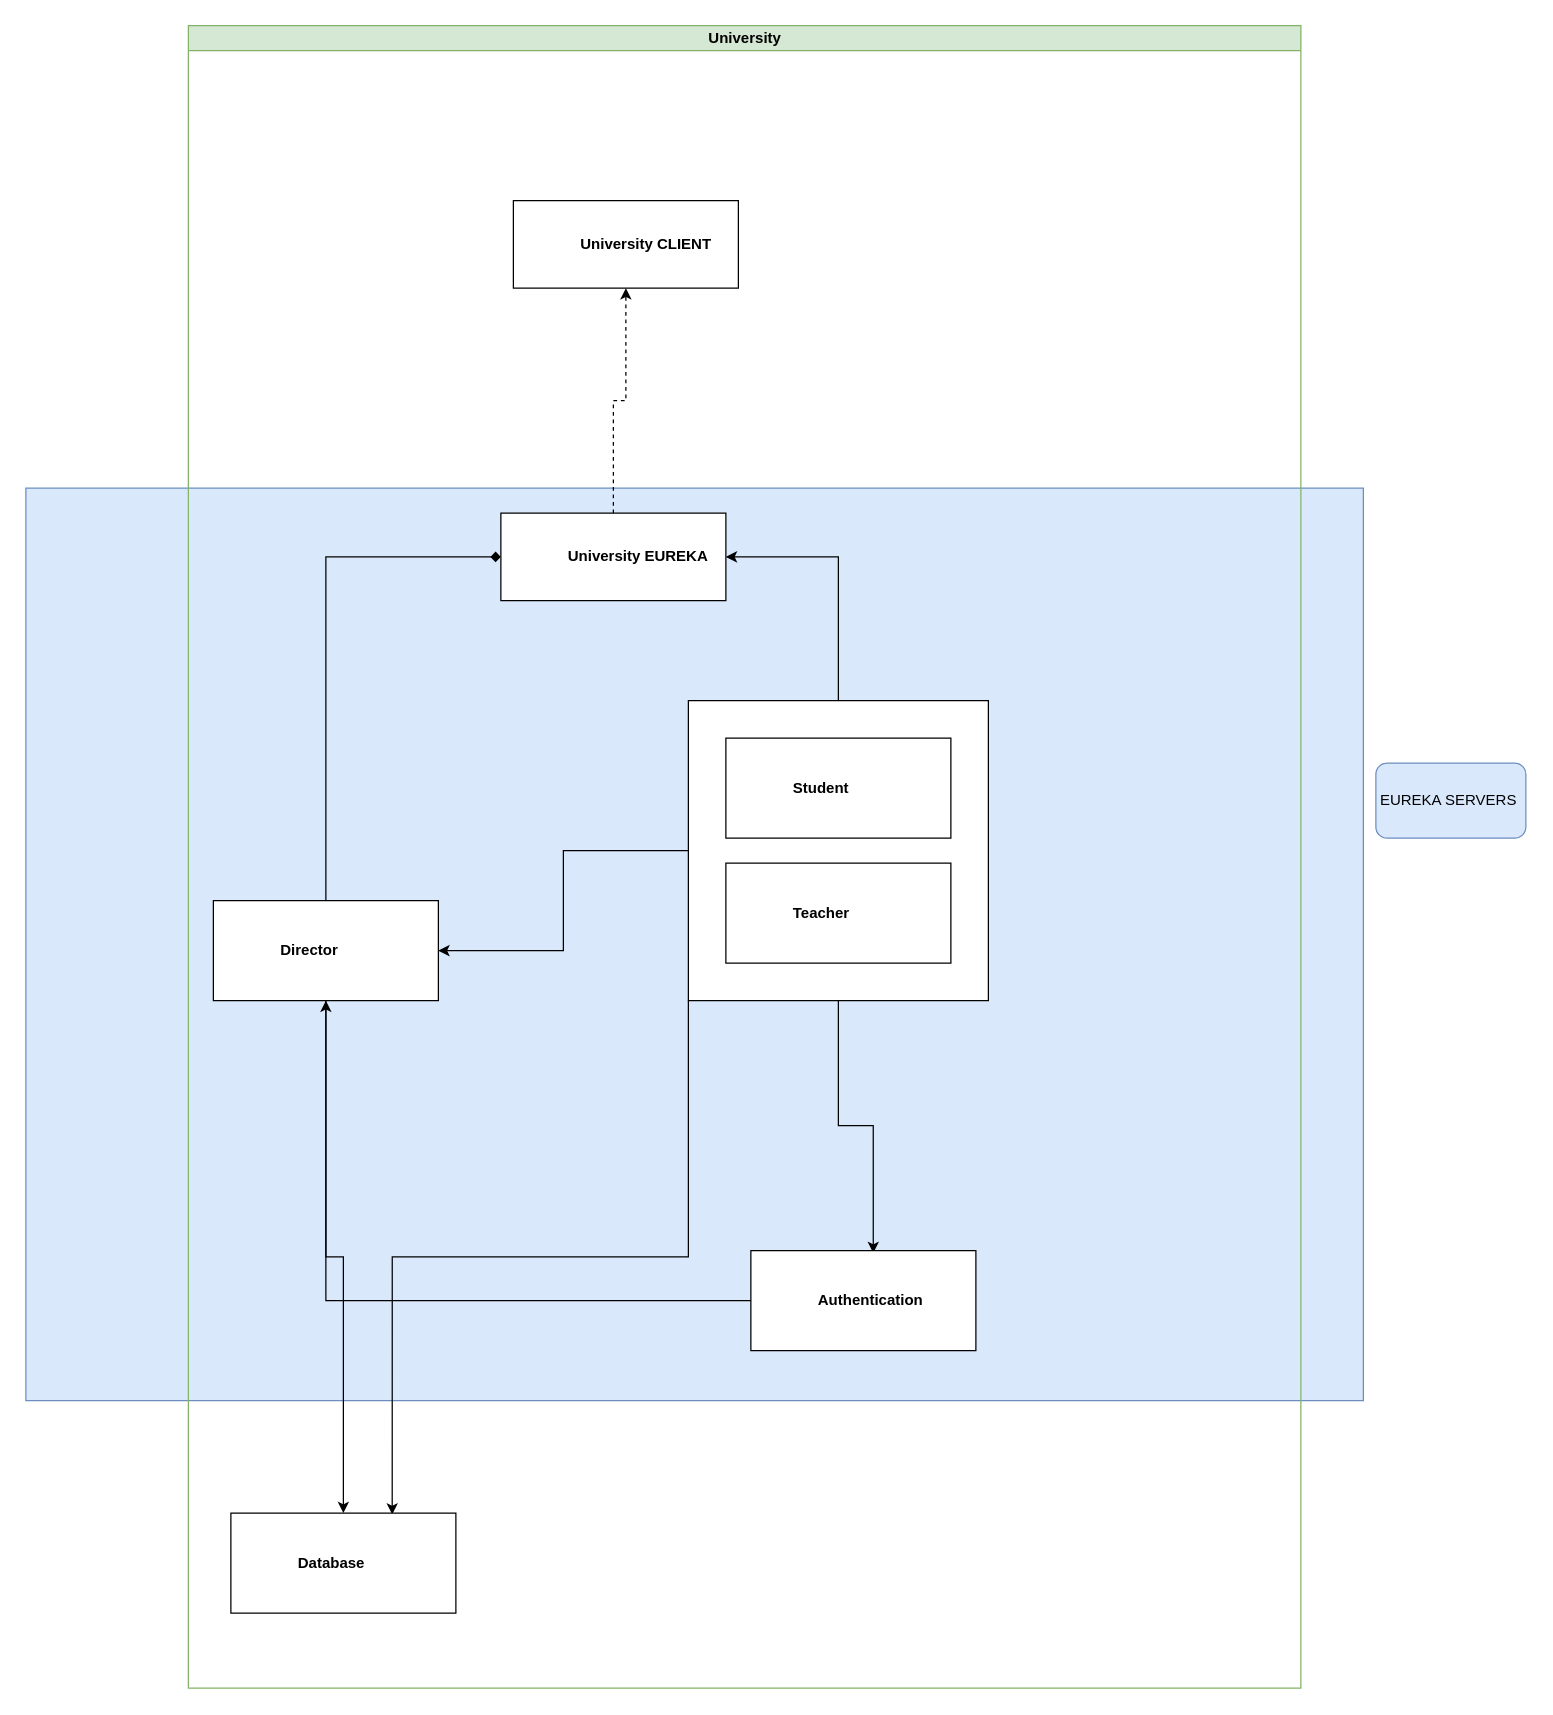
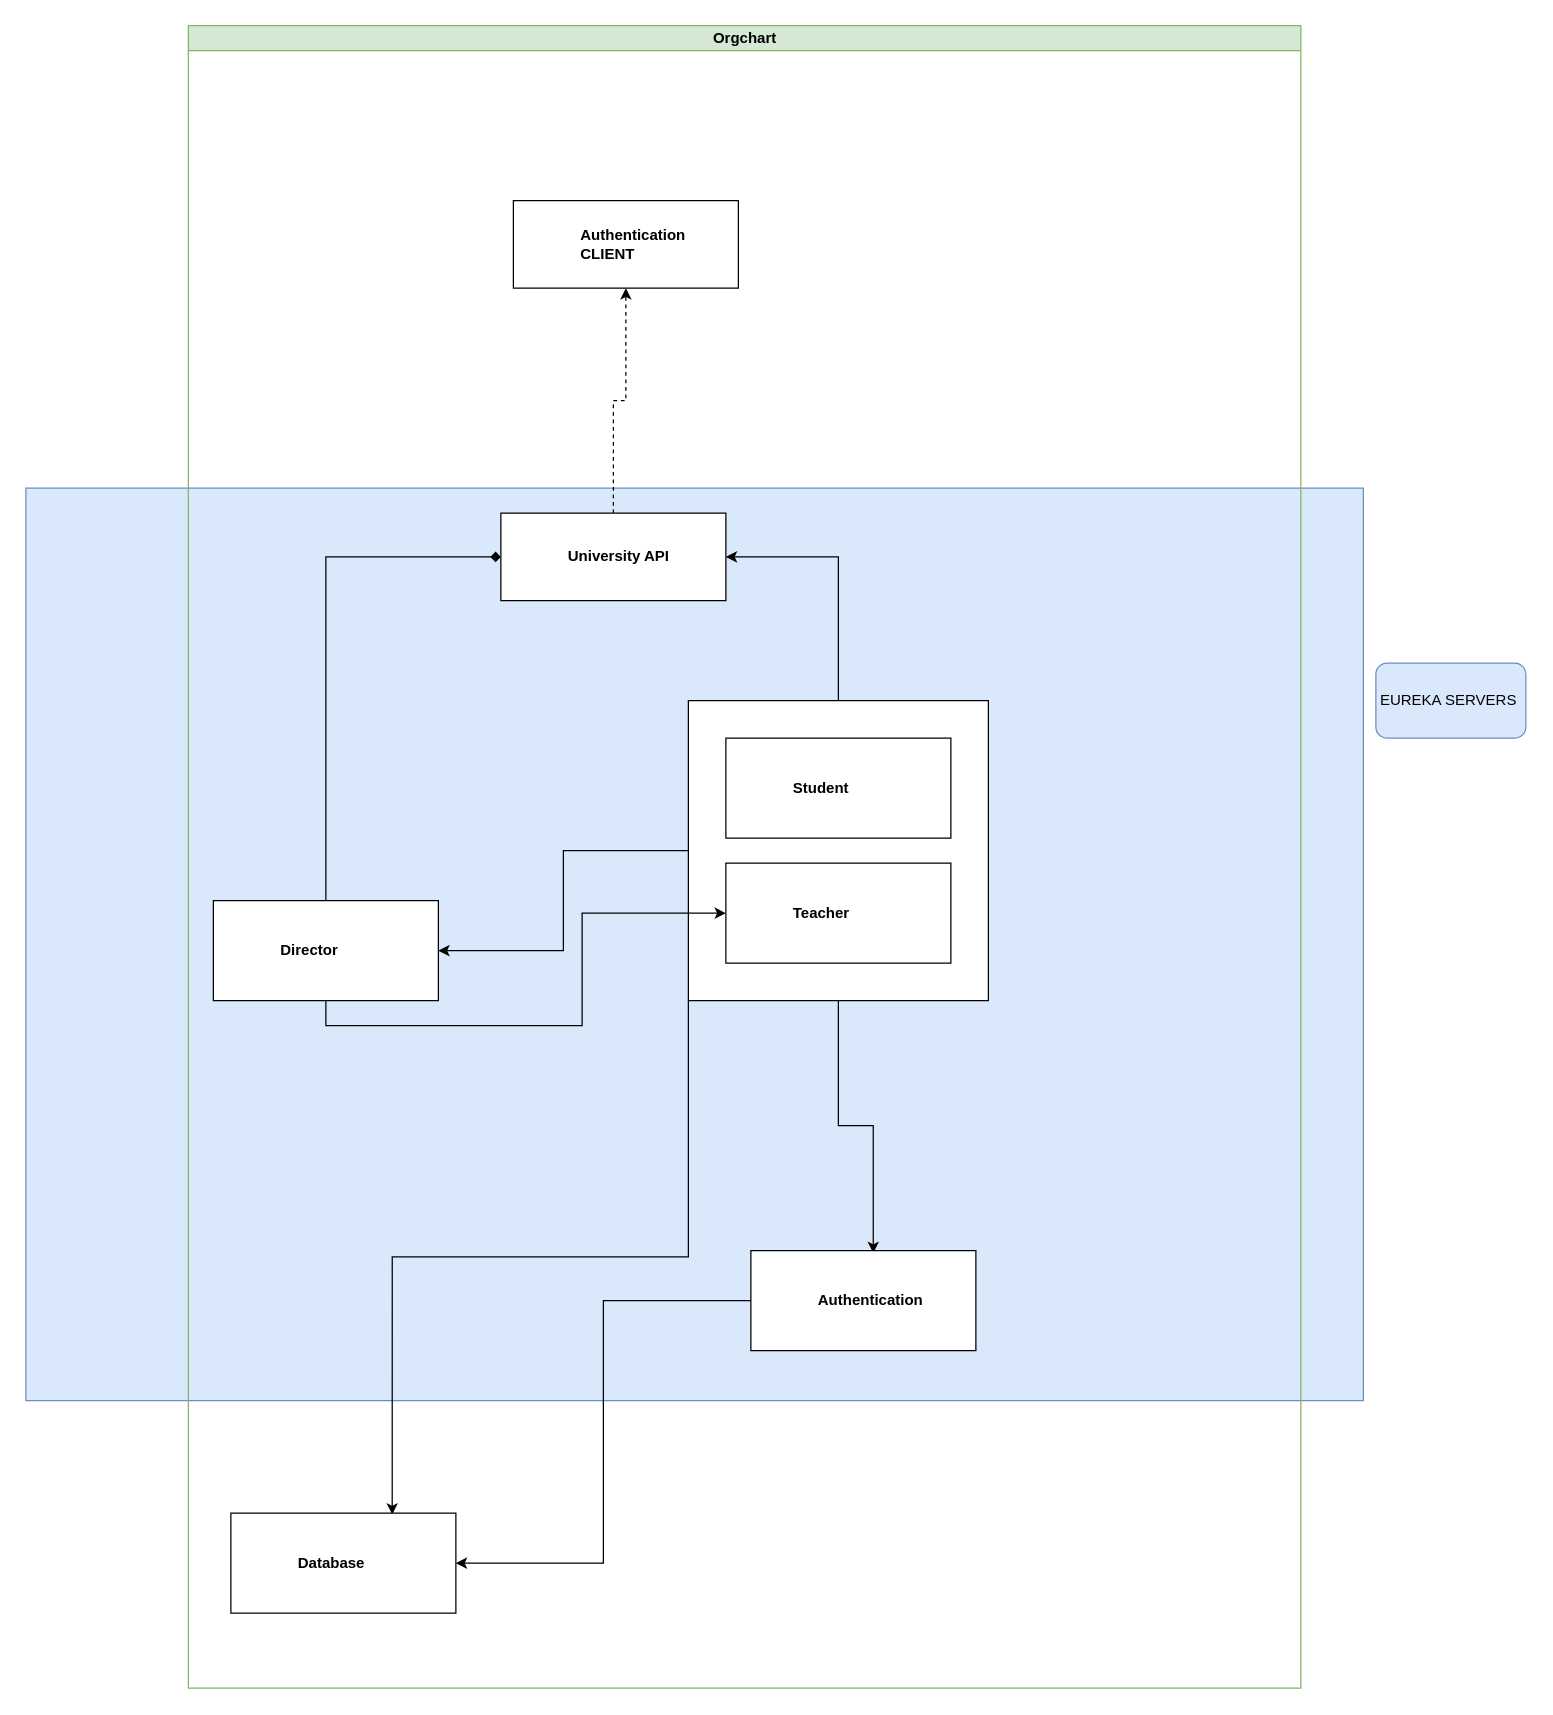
node "University": label "University" -> "Orgchart"
node "University CLIENT": label "University CLIENT" -> "Authentication CLIENT"
node "University EUREKA": label "University EUREKA" -> "University API"
node "EUREKA SERVERS": moved (1451, 801) -> (1451, 701)
edge "Authentication" -> "Director": now "Authentication" -> "Database"
edge "Director" -> "Database": now "Director" -> "Teacher"
